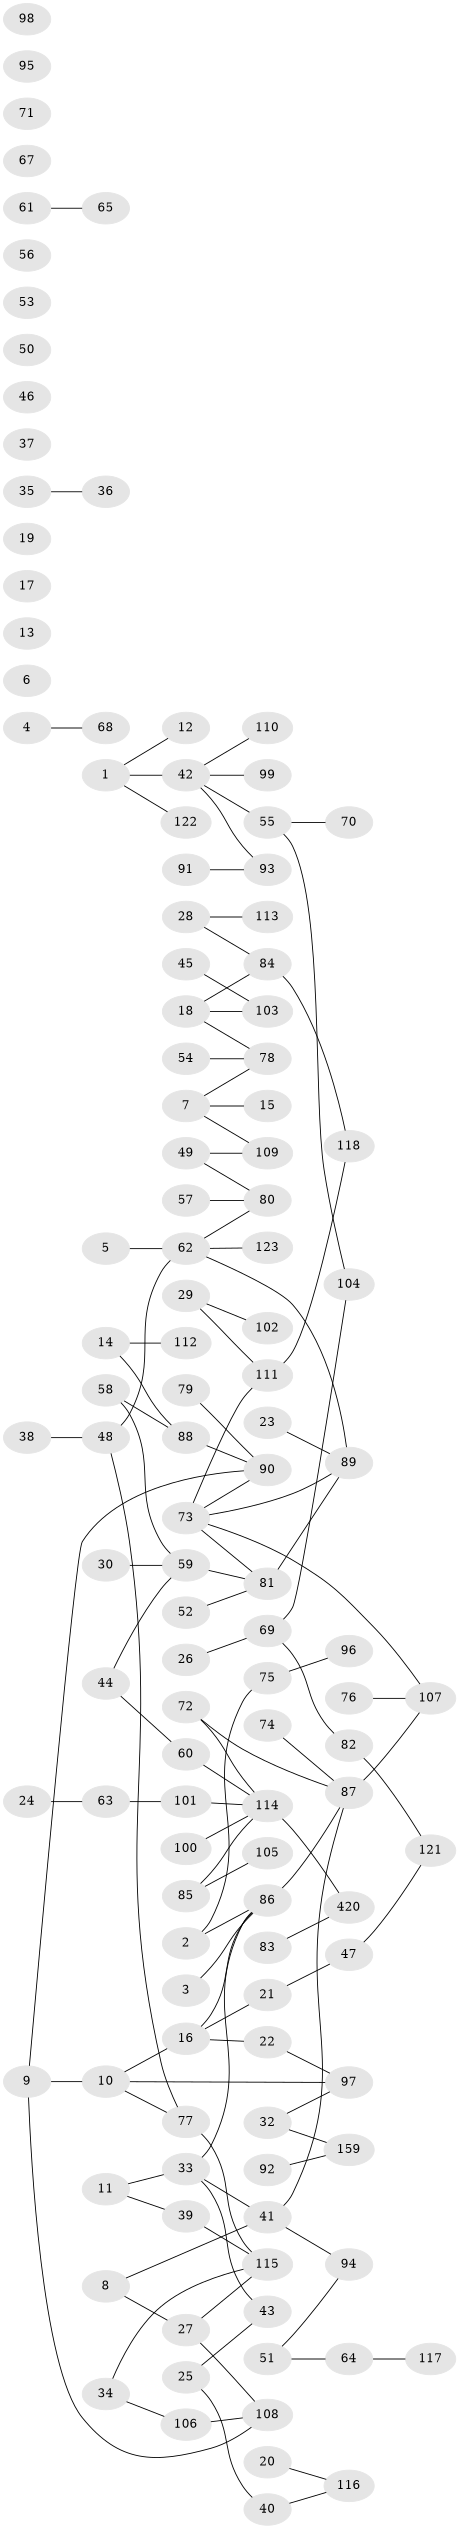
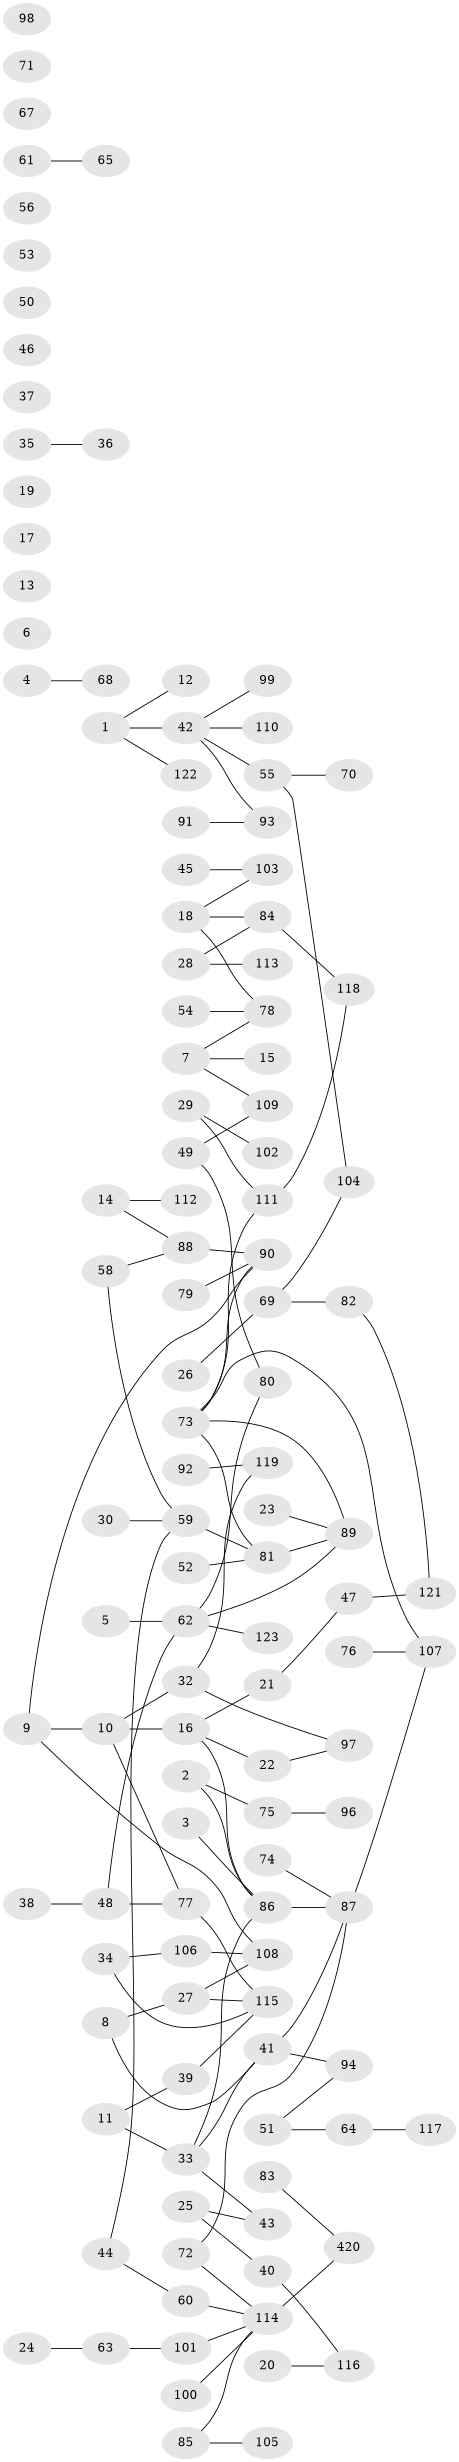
node "95": removed
node "57": removed
edge "10" -- "97": now "10" -- "32"
node "159": label "159" -> "119"
